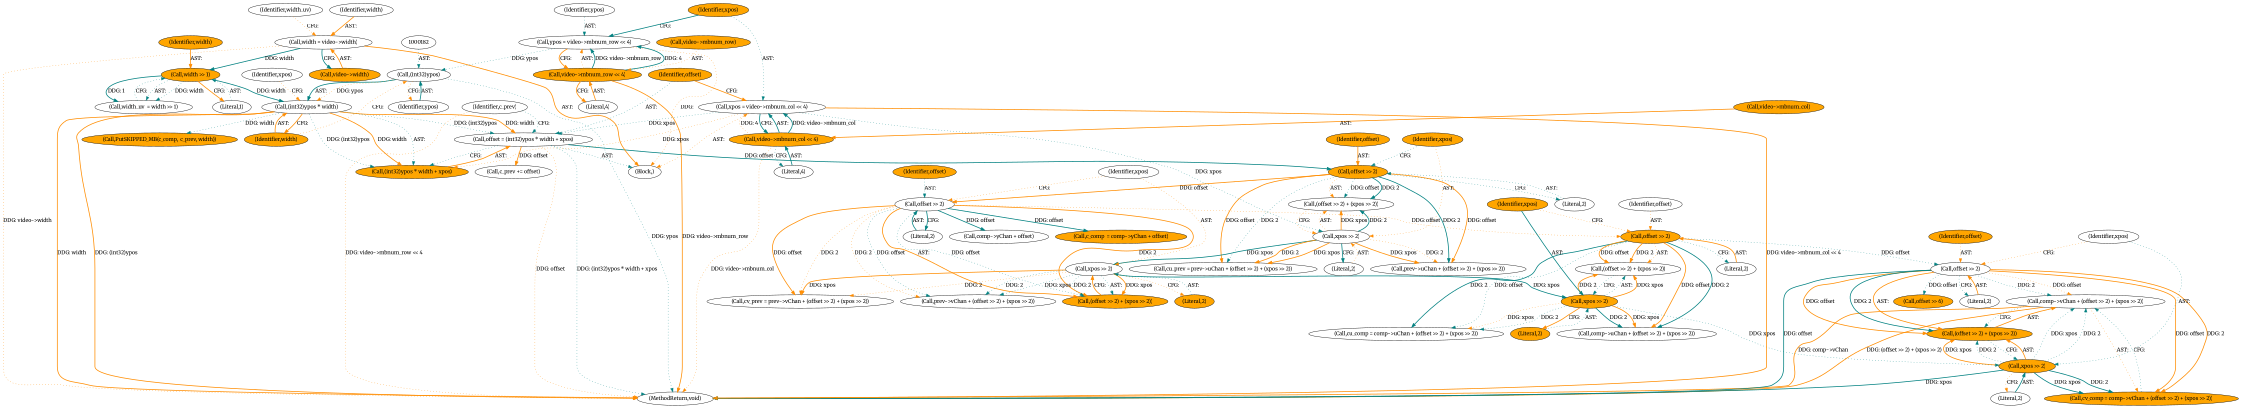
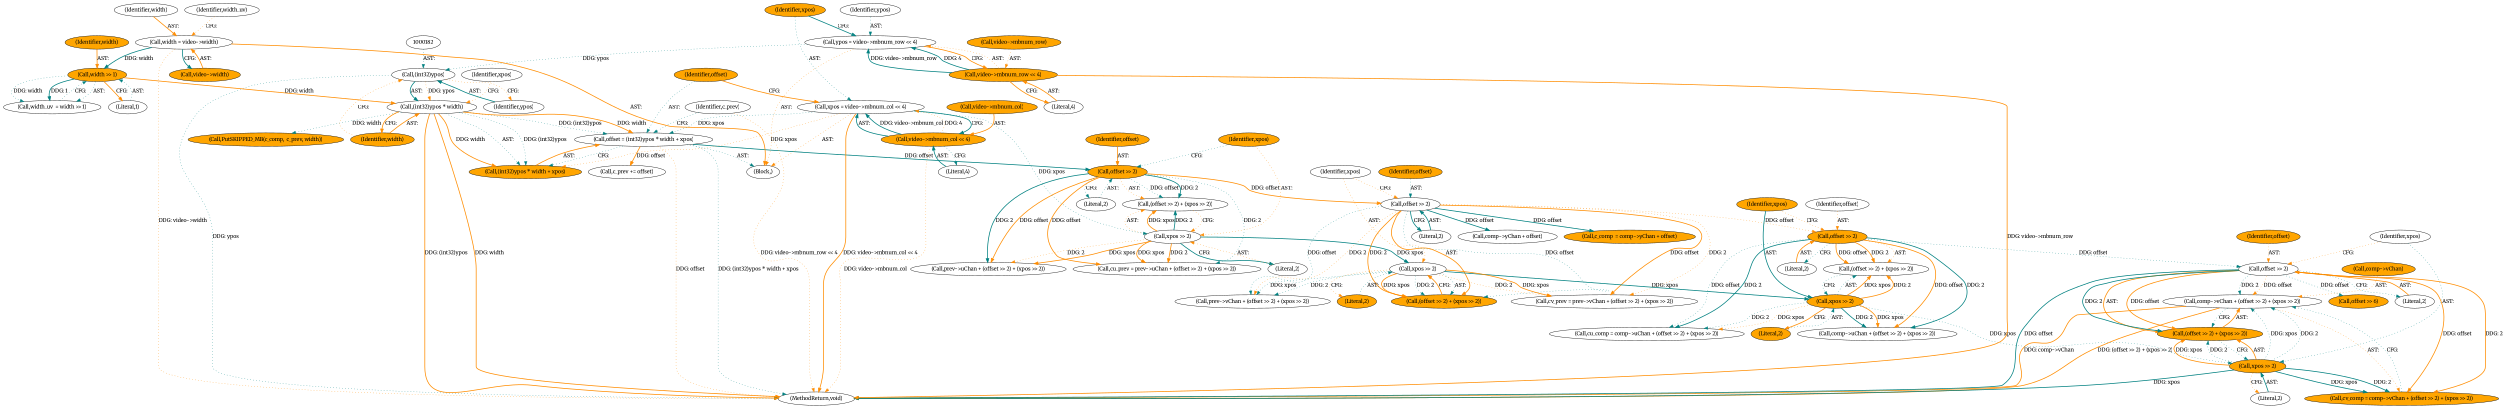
edge "(Call,width >> 1)" -> "(Call,(int32)ypos * width)": color teal -> darkorange
edge "(Call,ypos = video->mbnum_row << 4)" -> "(Block,)": label "DDG: " -> "AST: "
node "(Call,comp->vChan)": added
